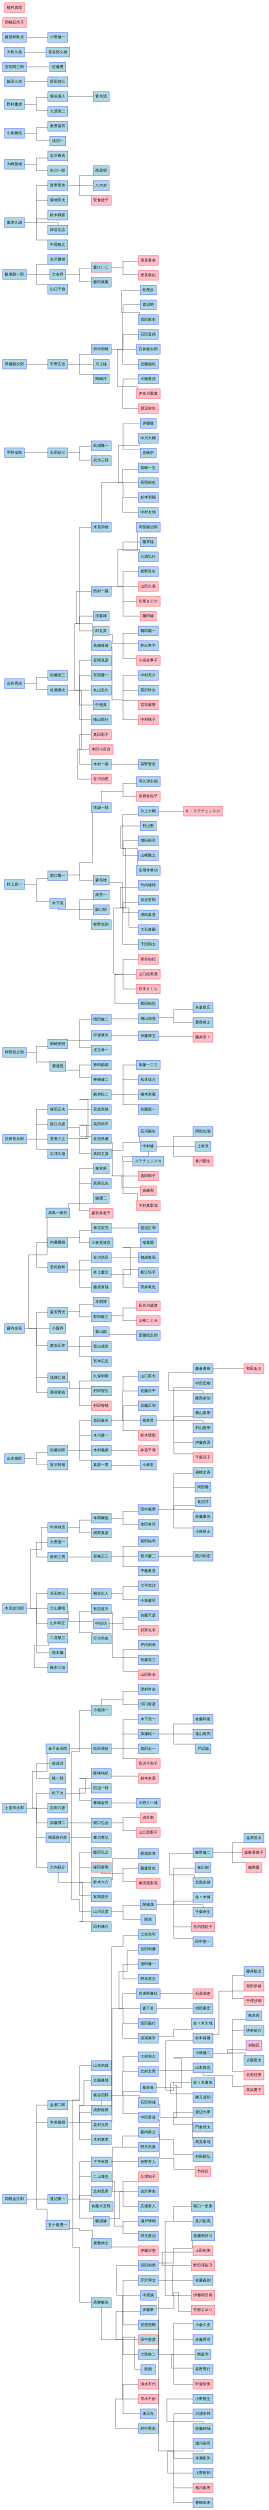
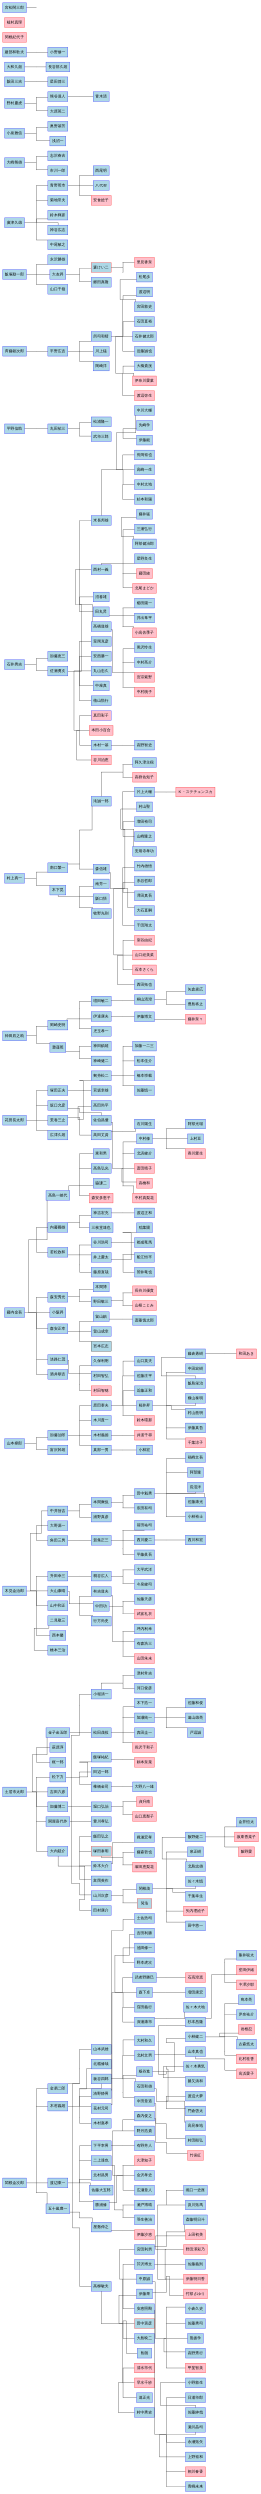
node "佐藤豊": removed
node "里見咲紀": removed
node "山田久美": removed
node "田丸昇": color red -> blue
node "ステチェンスカ": label "ステチェンスカ" -> "北浜健介"
node "宮本広志": color blue -> black
node "村田智弘": color black -> blue
node "関浩": color blue -> red
node "岩根忍": color blue -> red
